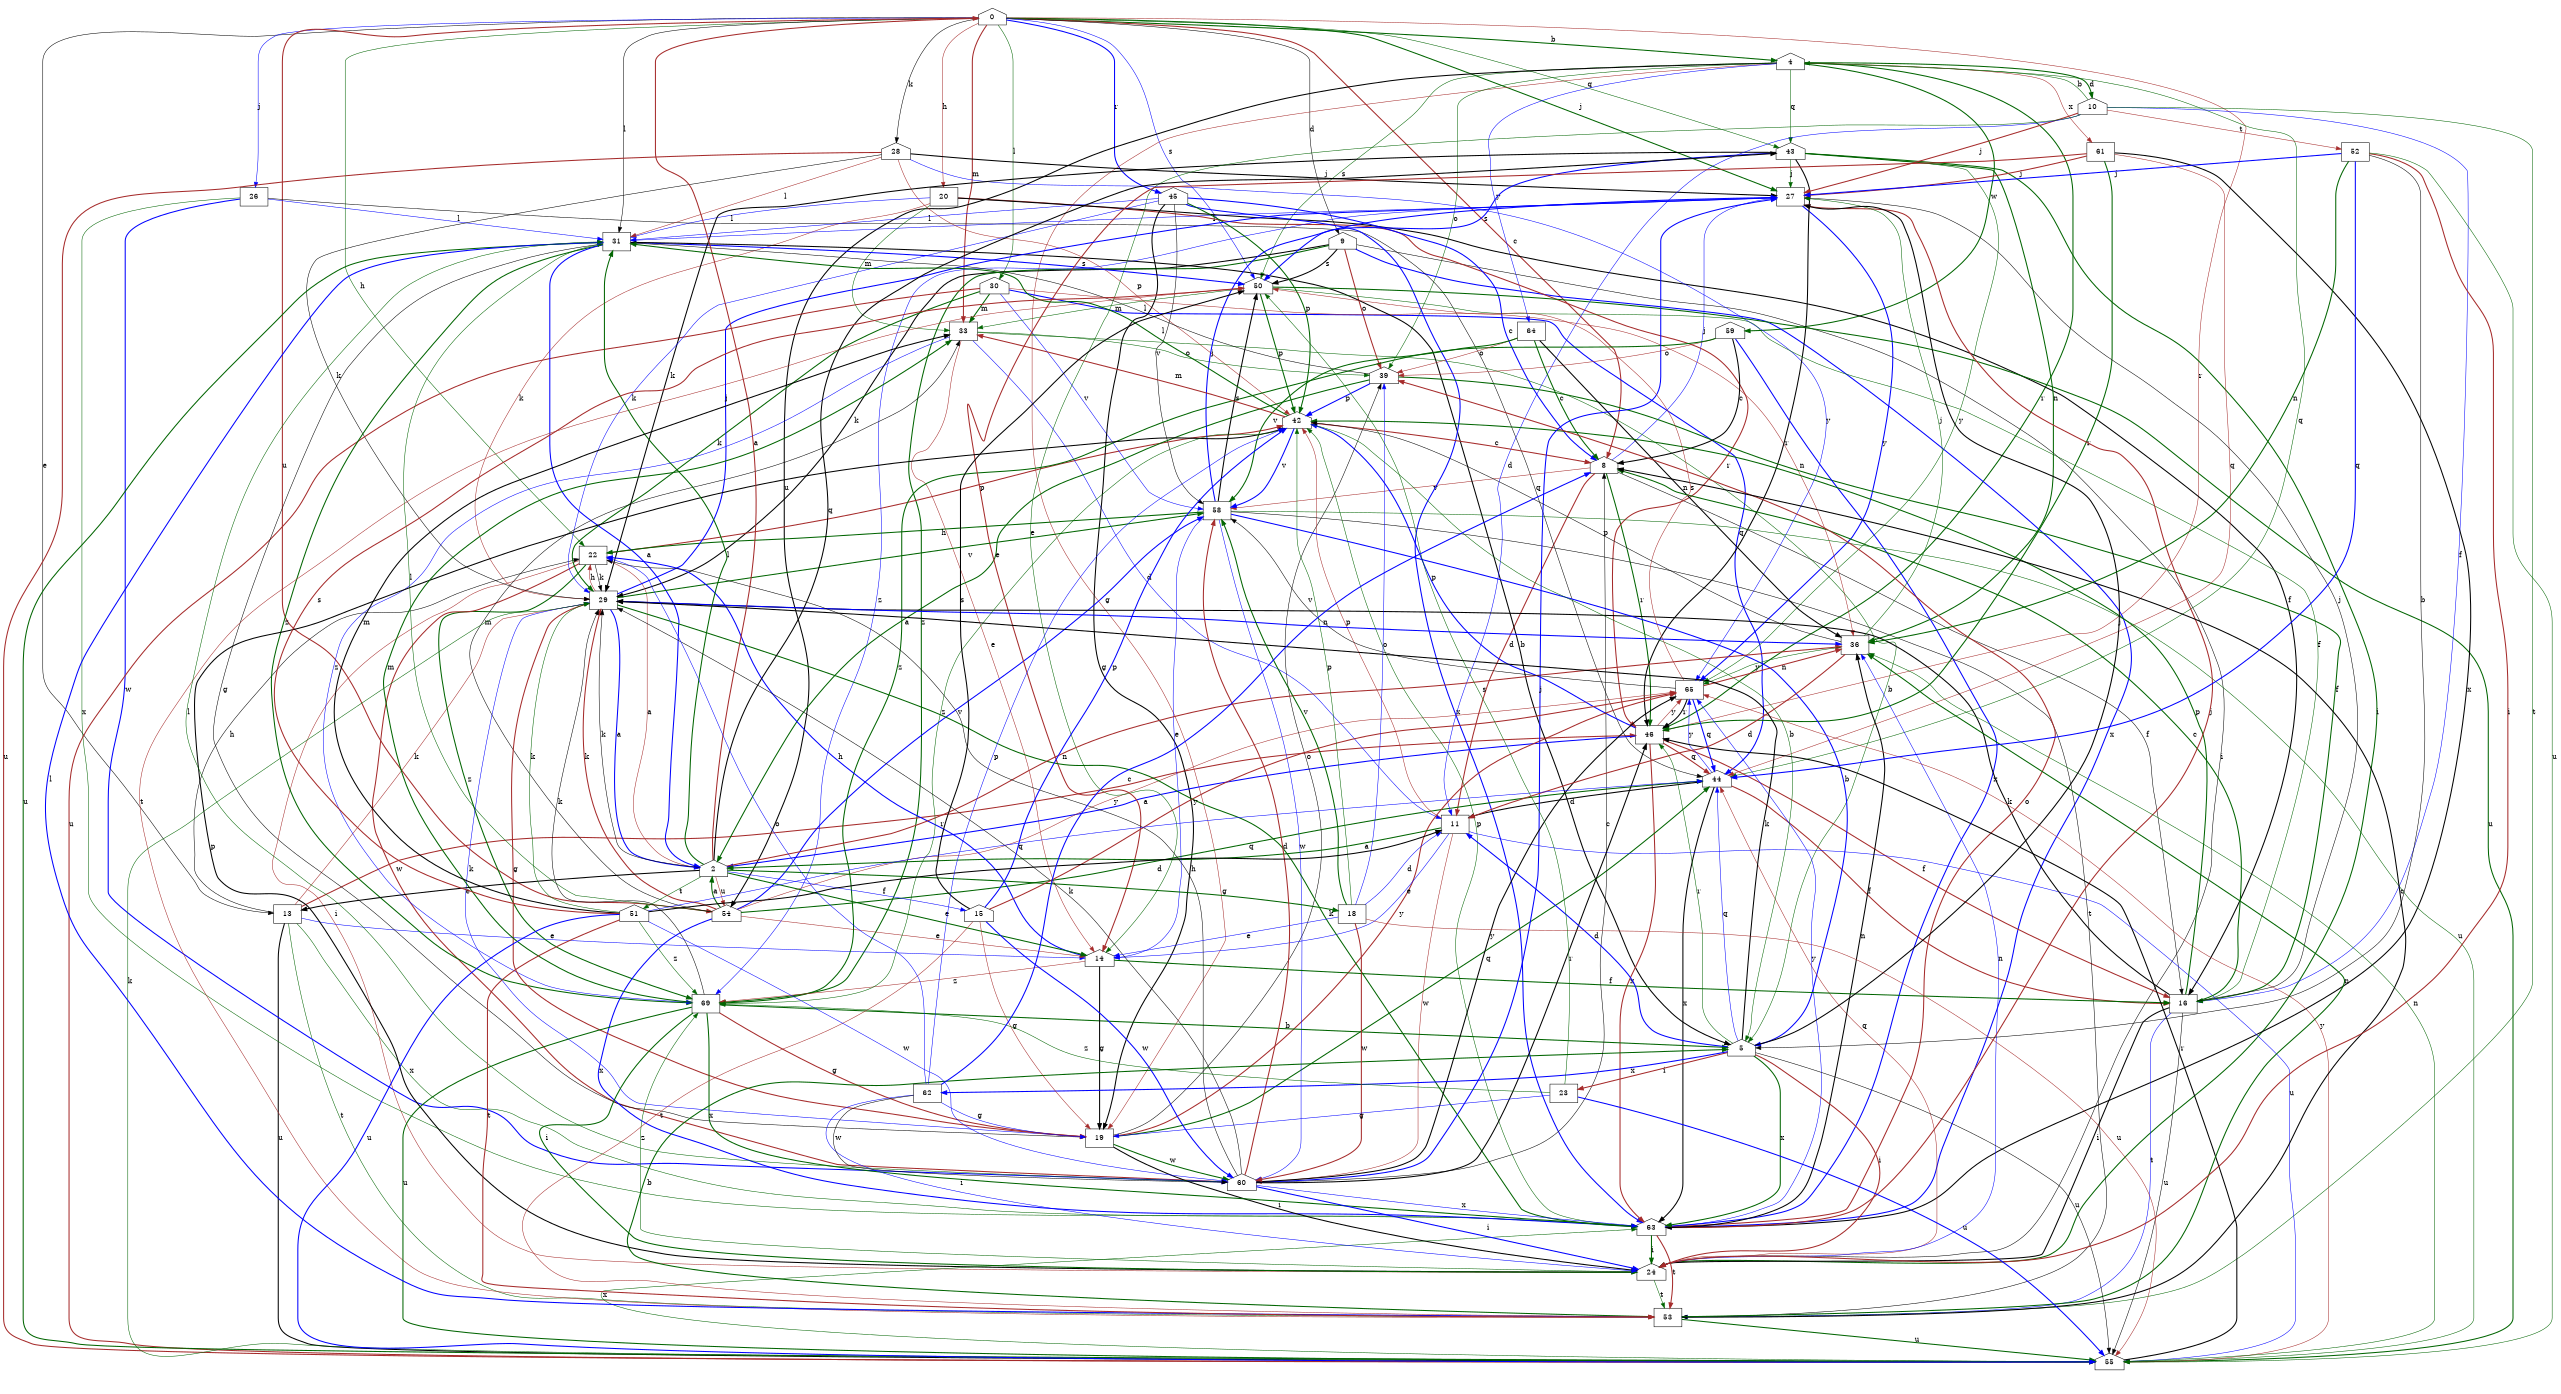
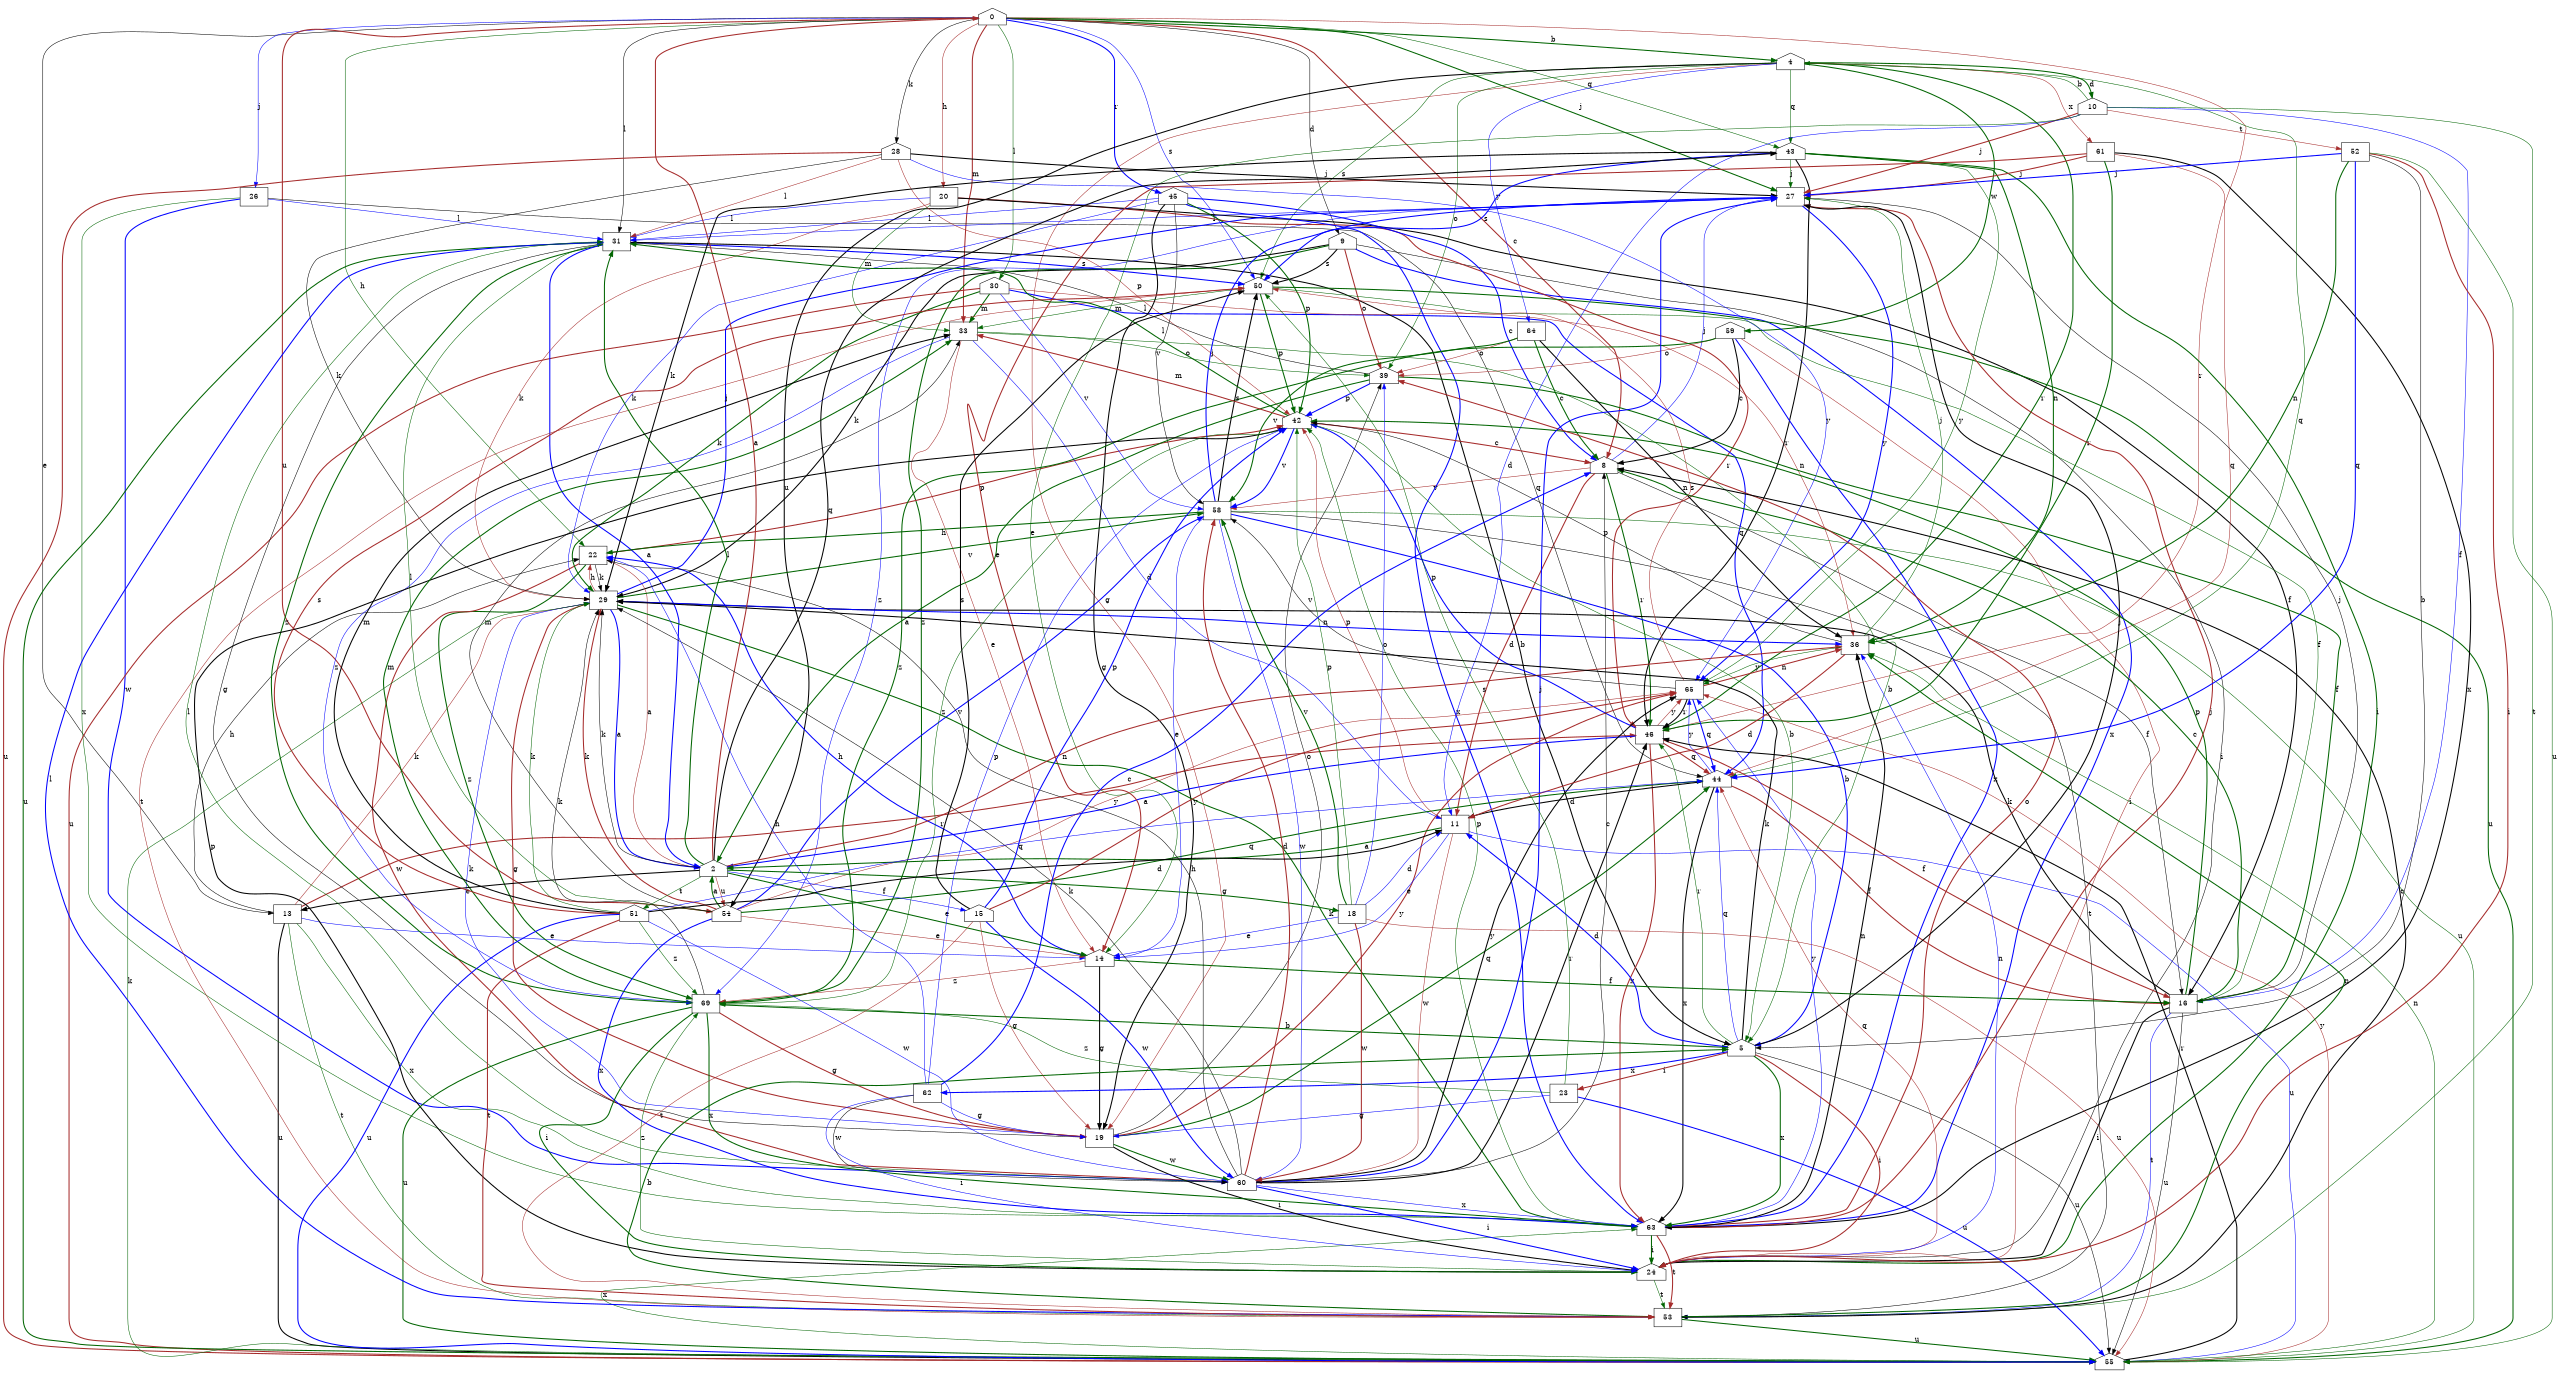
edge "62" -> "22": label "o" -> "h"
edge "22" -> "24": now "59" -> "24"
